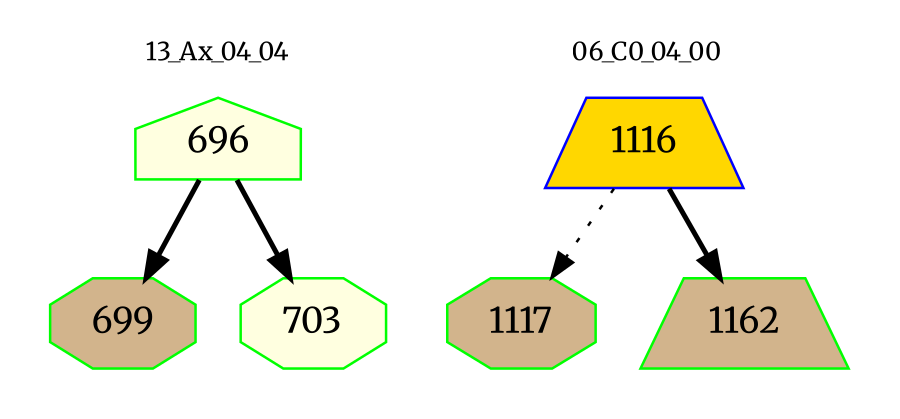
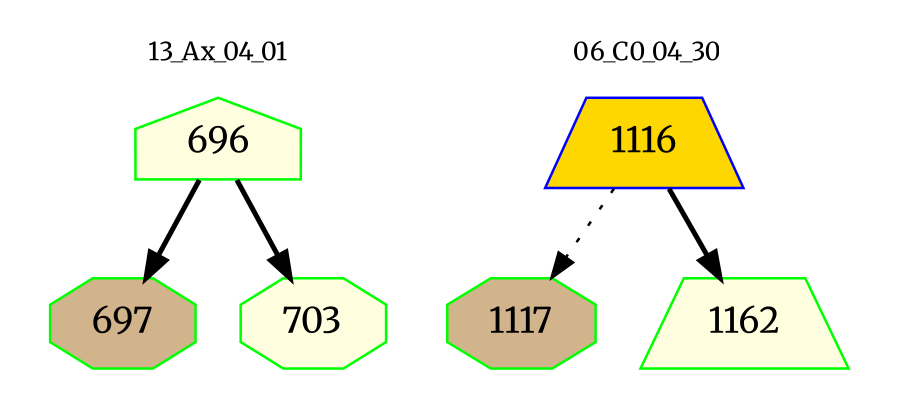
cluster "13_Ax_04_04": label "13_Ax_04_04" -> "13_Ax_04_01"
cluster "06_C0_04_00": label "06_C0_04_00" -> "06_C0_04_30"
node "699": label "699" -> "697"
node "1162": fillcolor tan -> lightyellow
